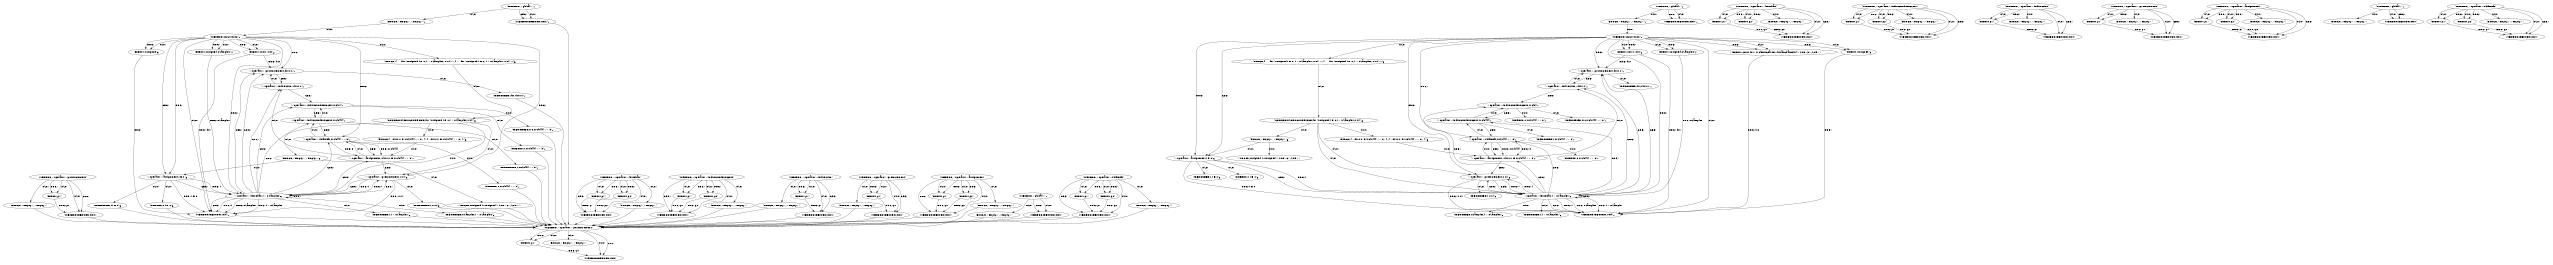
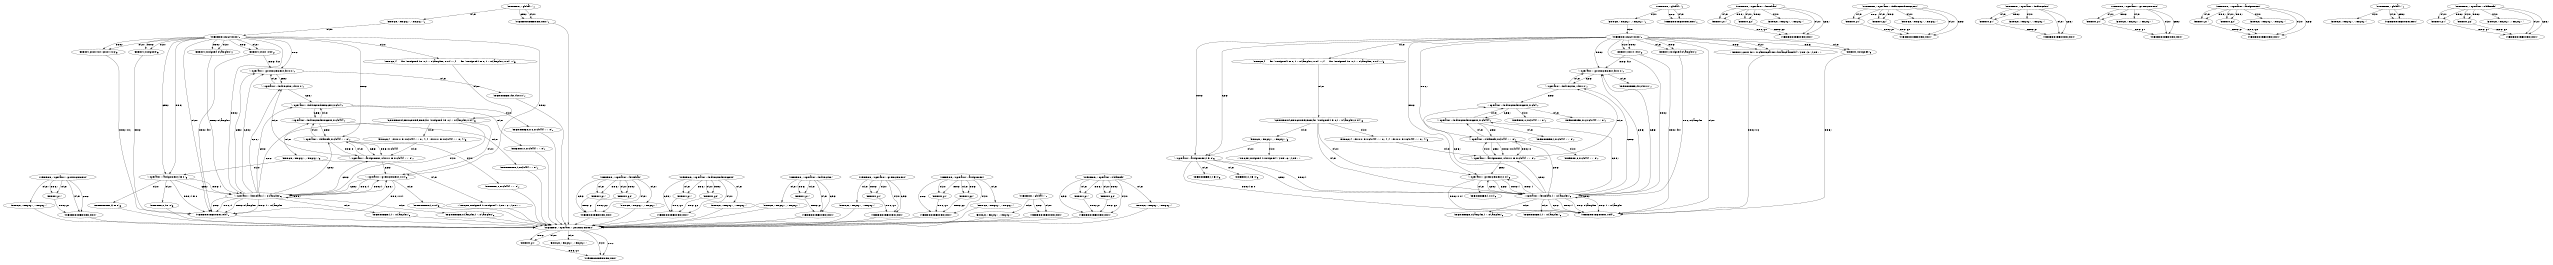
node "(PARAM,const int *const *src)": added
